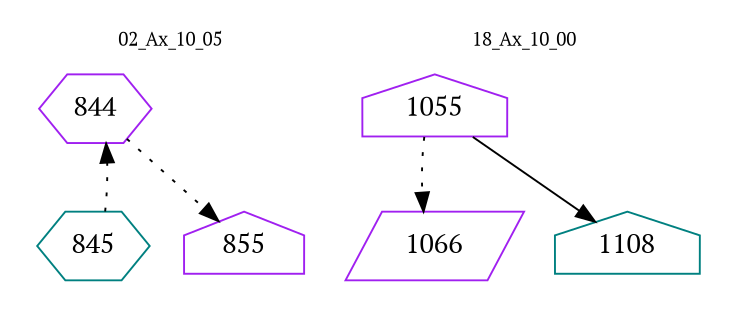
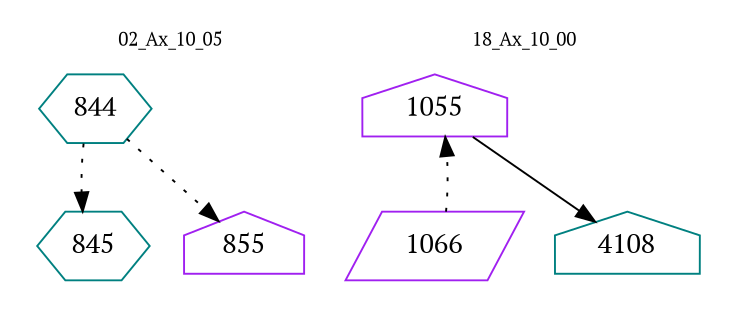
node "844": color purple -> teal
edge "1055" -> "1066": reversed
edge "845" -> "844": reversed
node "1108": label "1108" -> "4108"
